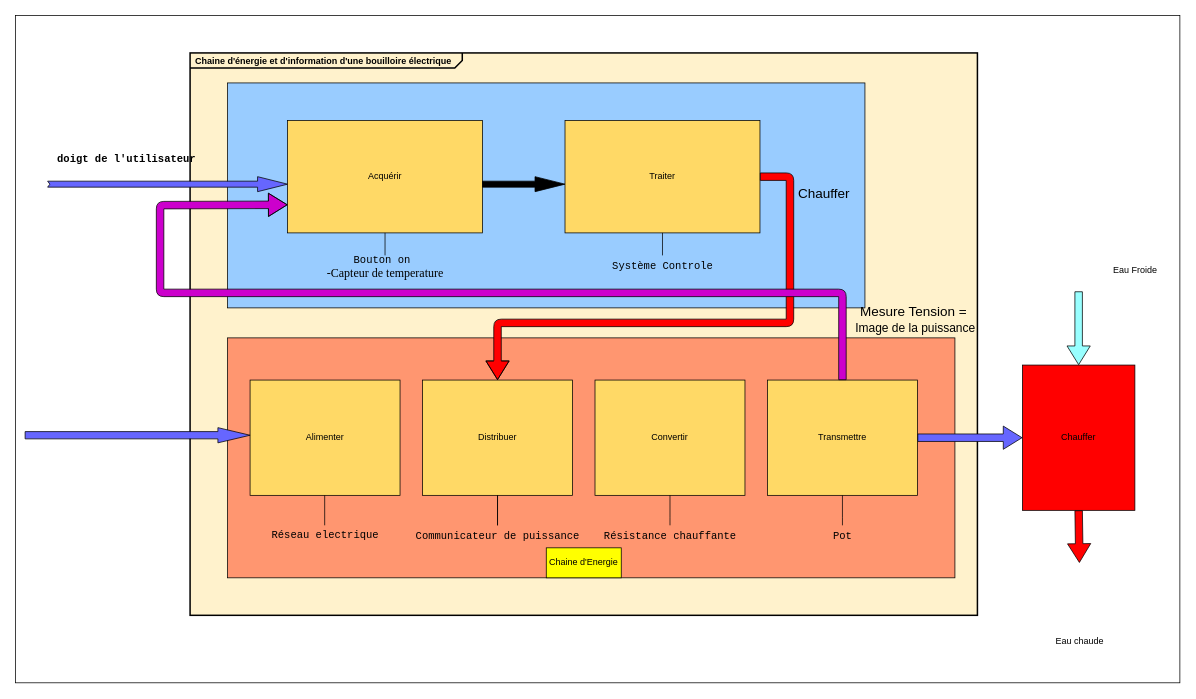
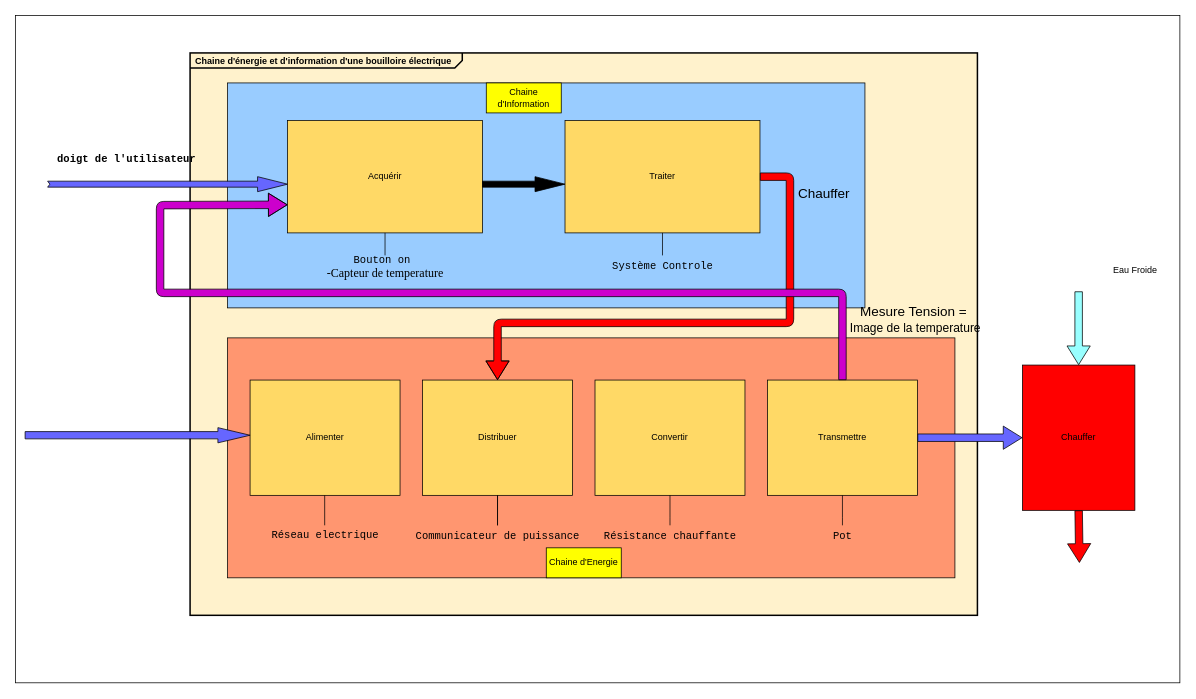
node "Chaine d'Information": added
node "Mesure Tension = Image de la puissance": label "Mesure Tension = Image de la puissance" -> "Mesure Tension = Image de la temperature"
node "Eau chaude": removed
